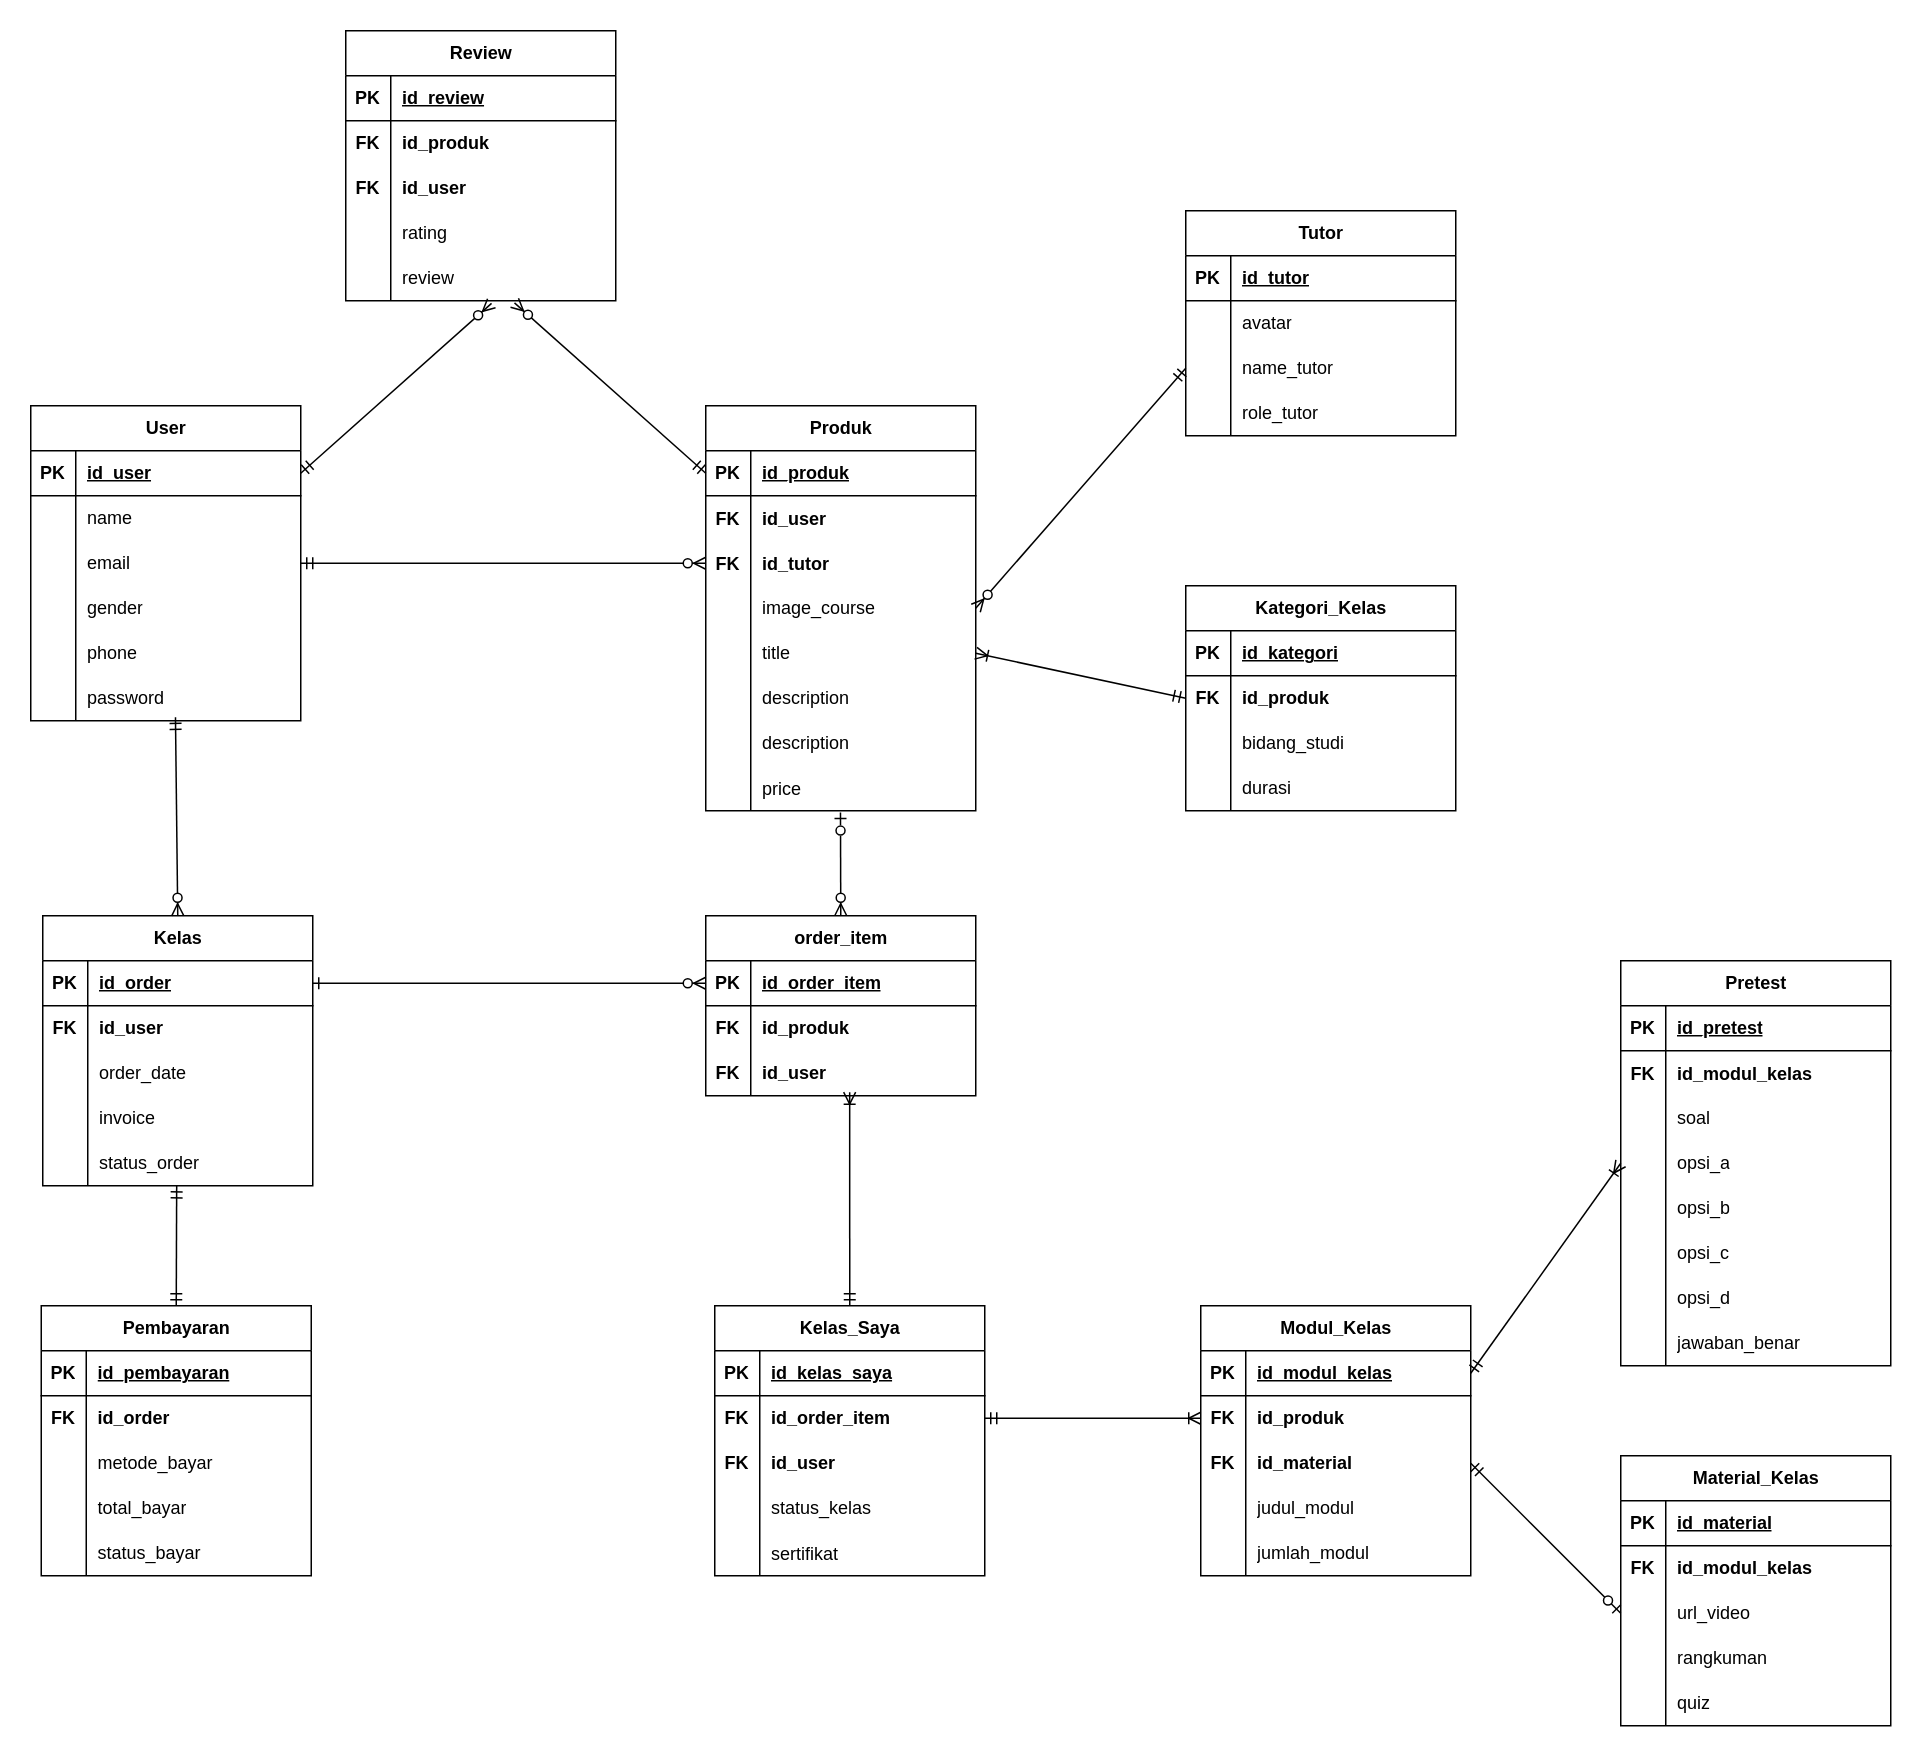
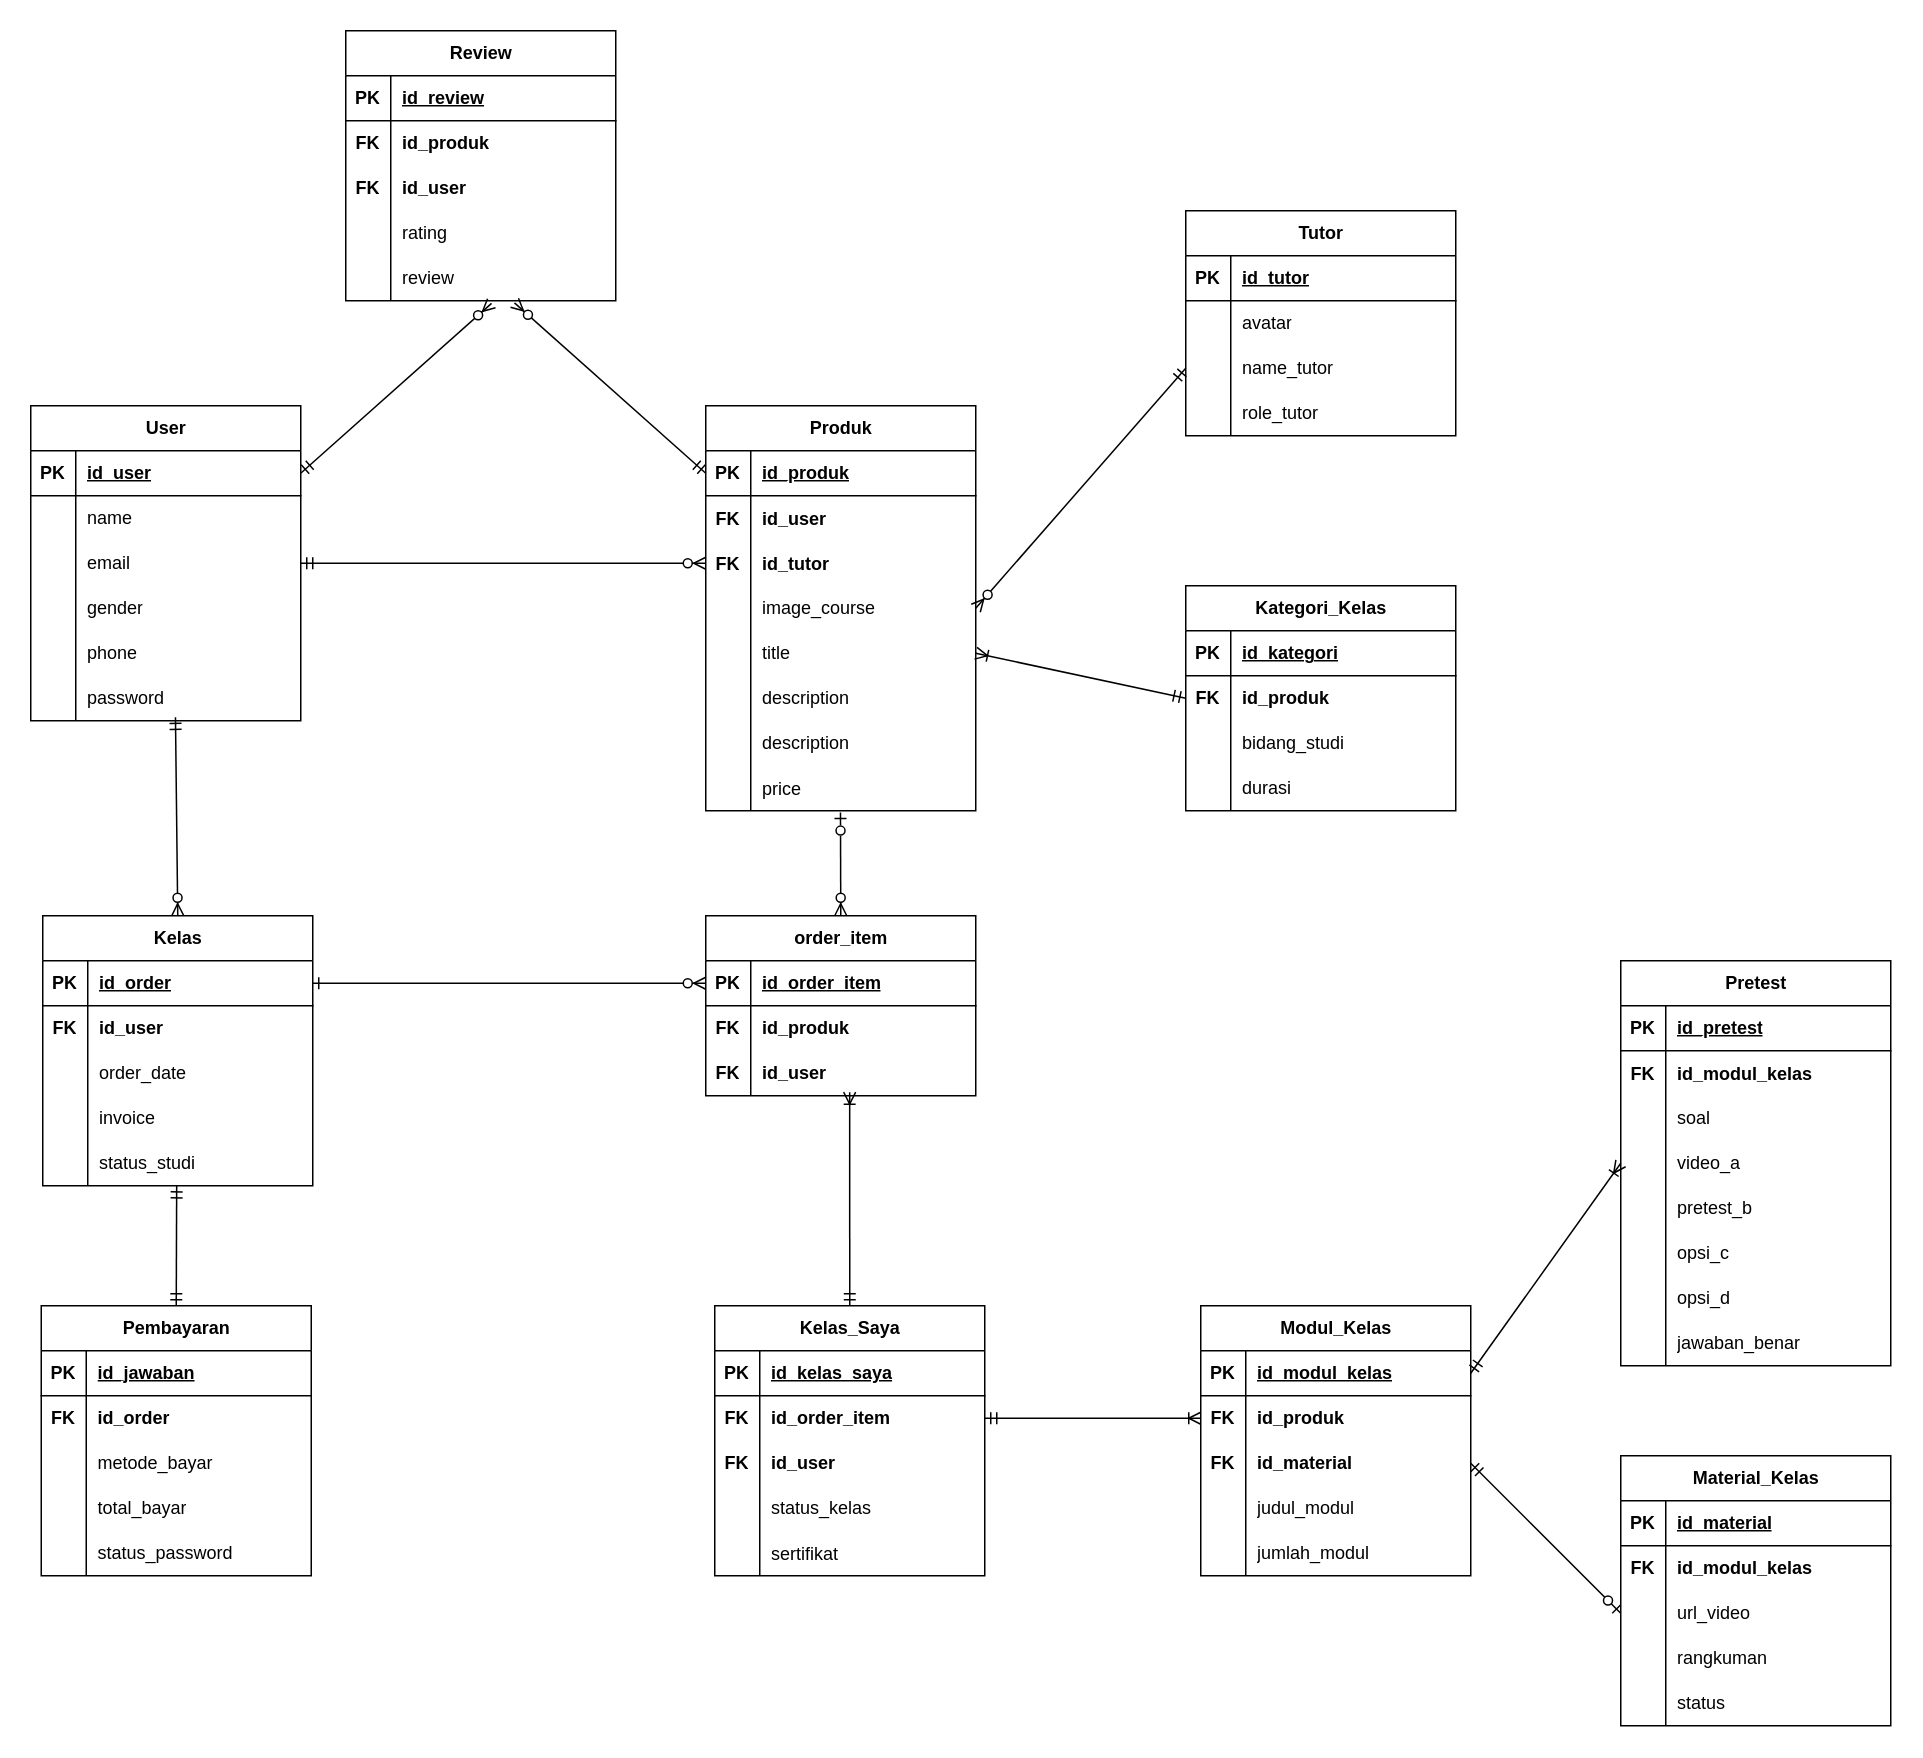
node "status_order": label "status_order" -> "status_studi"
node "opsi_a": label "opsi_a" -> "video_a"
node "opsi_b": label "opsi_b" -> "pretest_b"
node "id_pembayaran": label "id_pembayaran" -> "id_jawaban"
node "status_bayar": label "status_bayar" -> "status_password"
node "quiz": label "quiz" -> "status"
